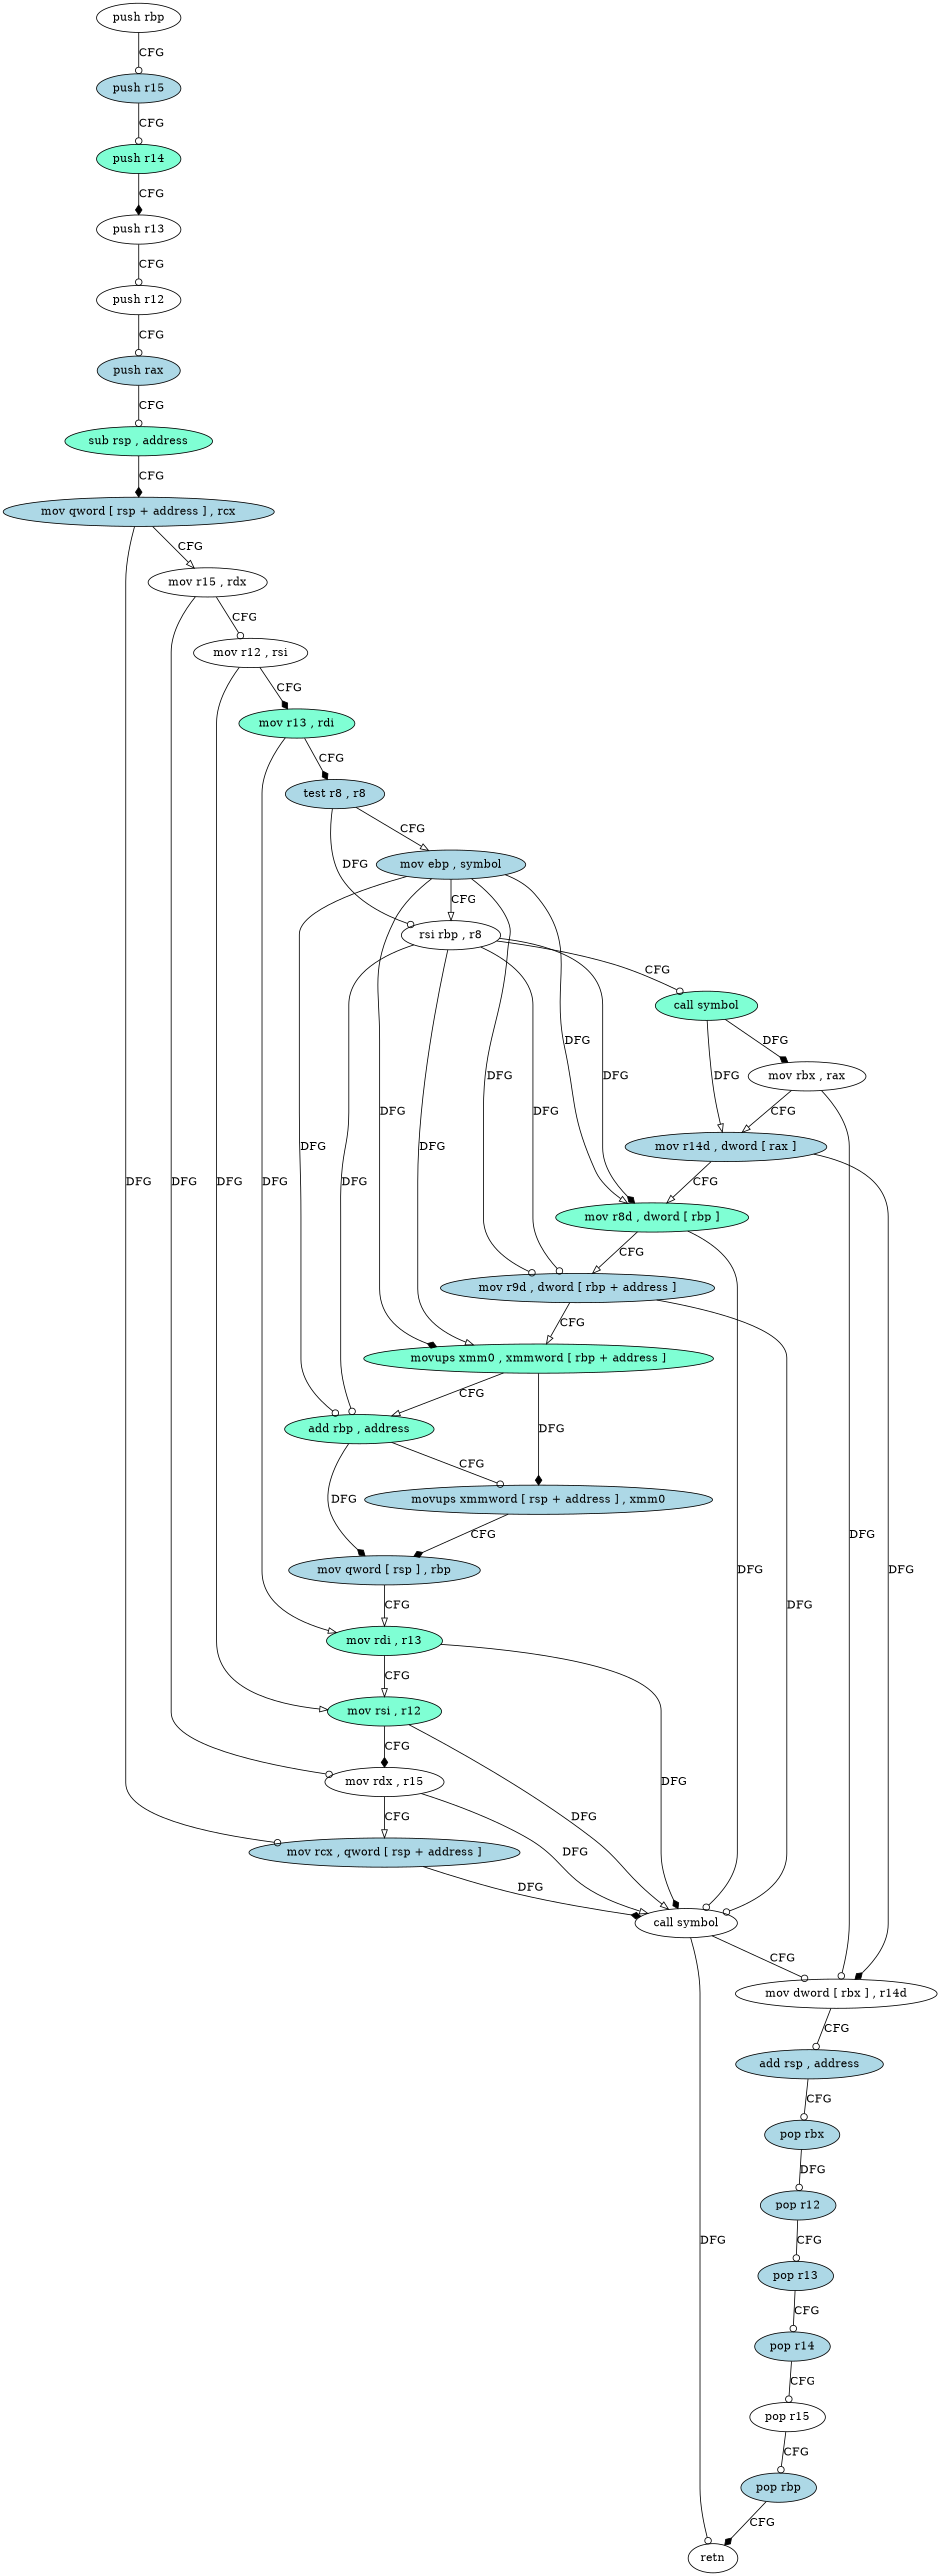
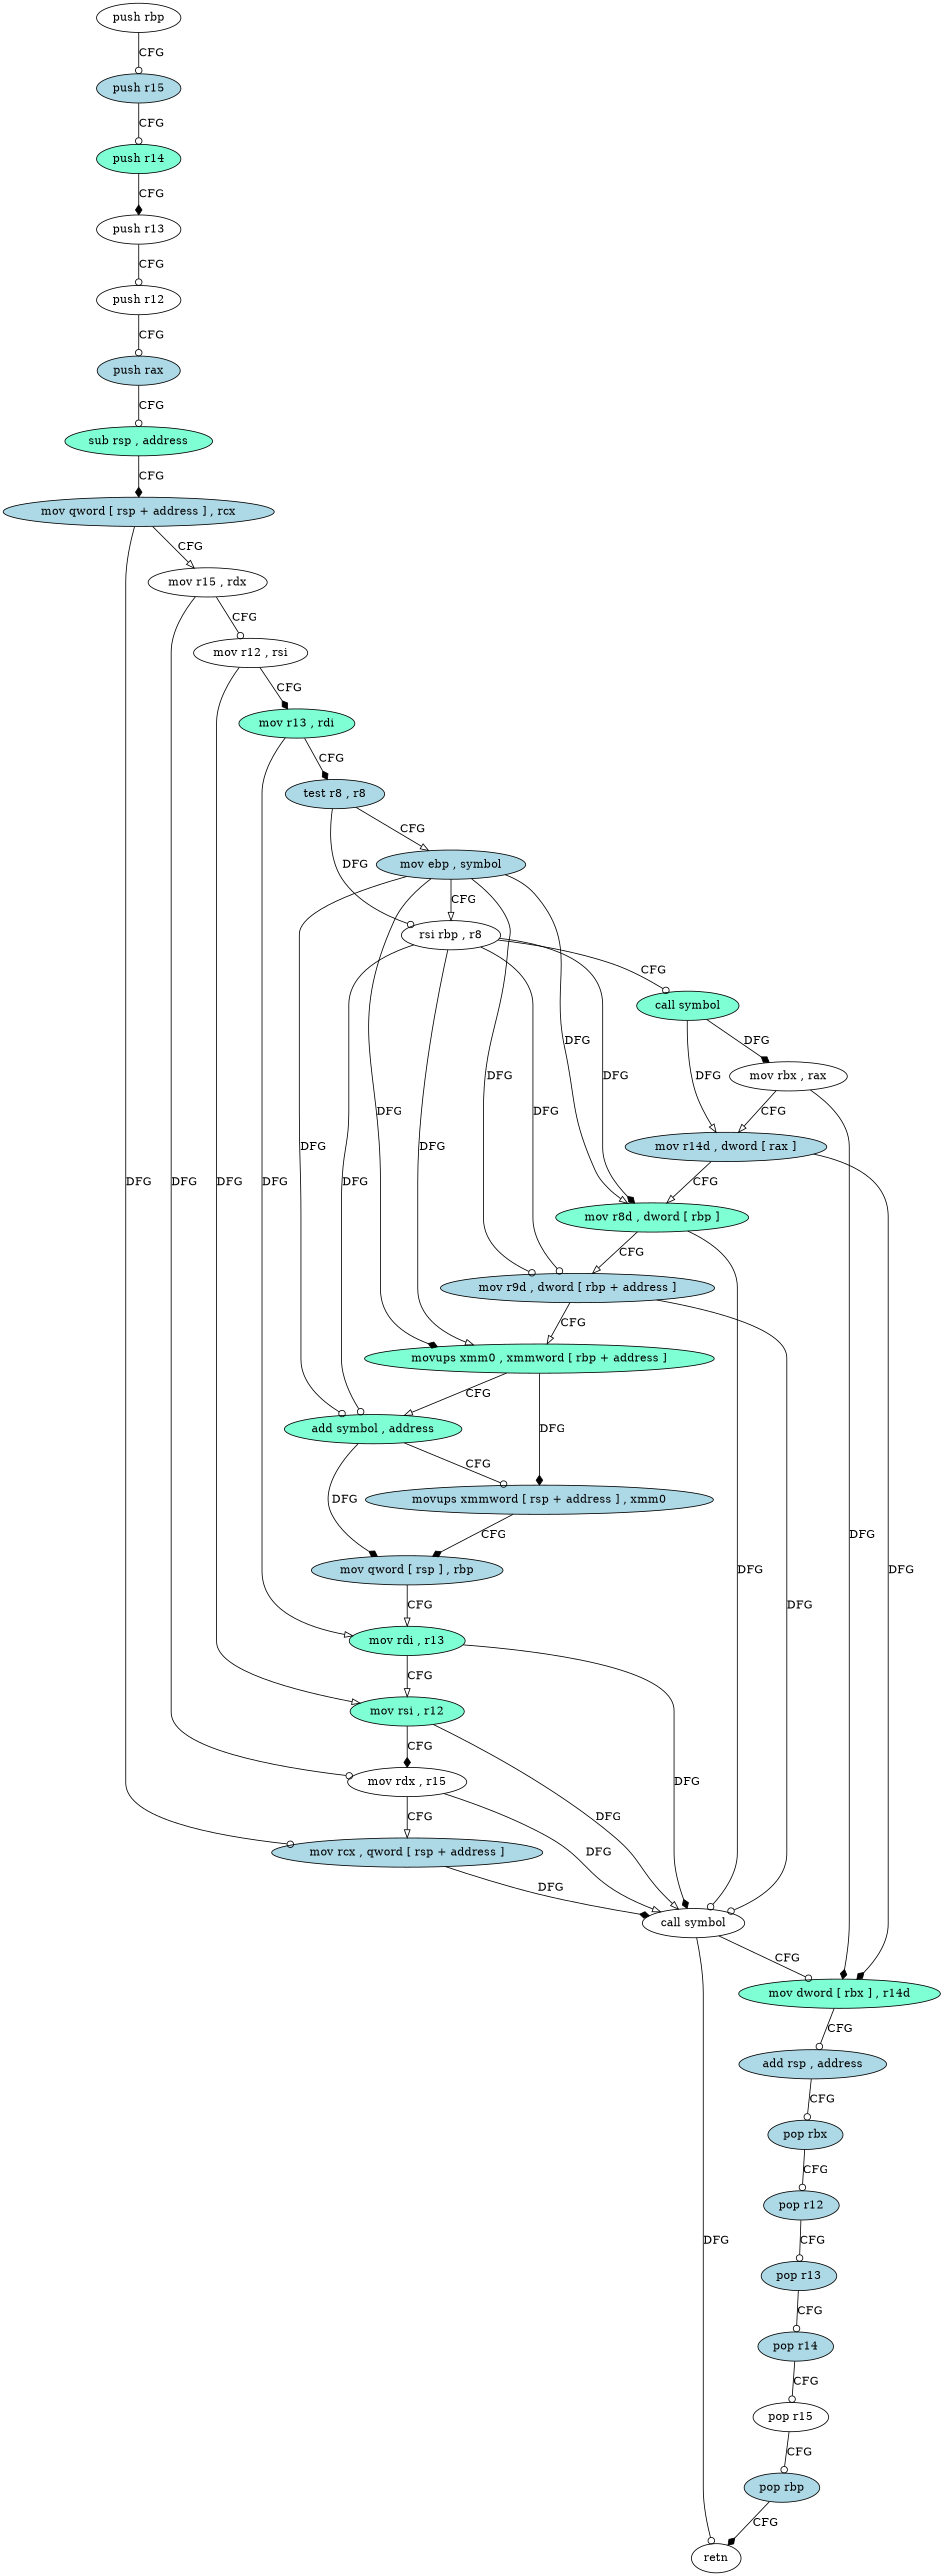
node "add rbp , address": label "add rbp , address" -> "add symbol , address"
edge "mov rbx , rax" -> "mov dword [ rbx ] , r14d": arrowhead odot -> diamond
node "mov dword [ rbx ] , r14d": fillcolor white -> aquamarine
edge "pop rbx" -> "pop r12": label "DFG" -> "CFG"
